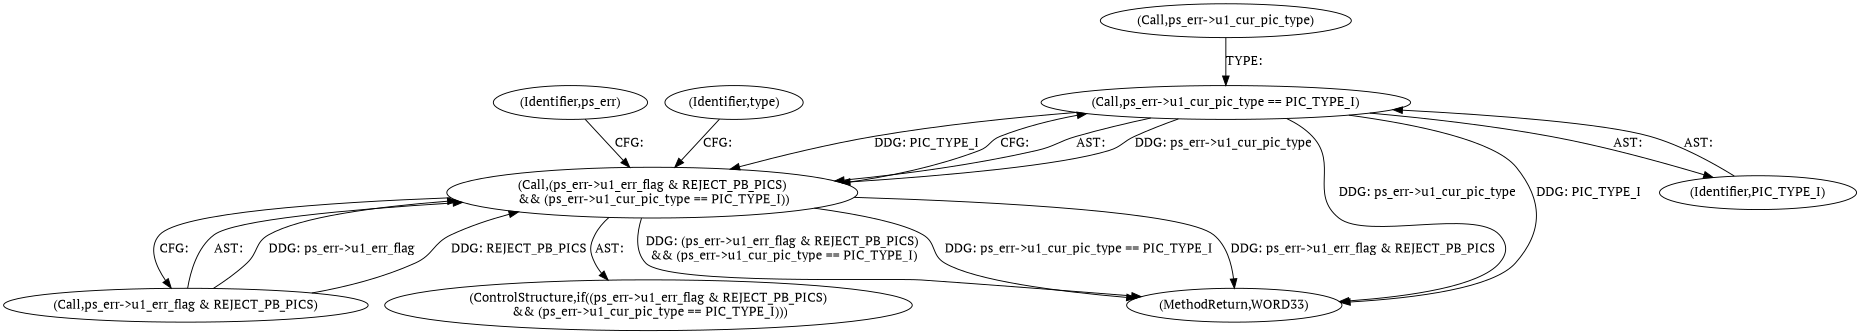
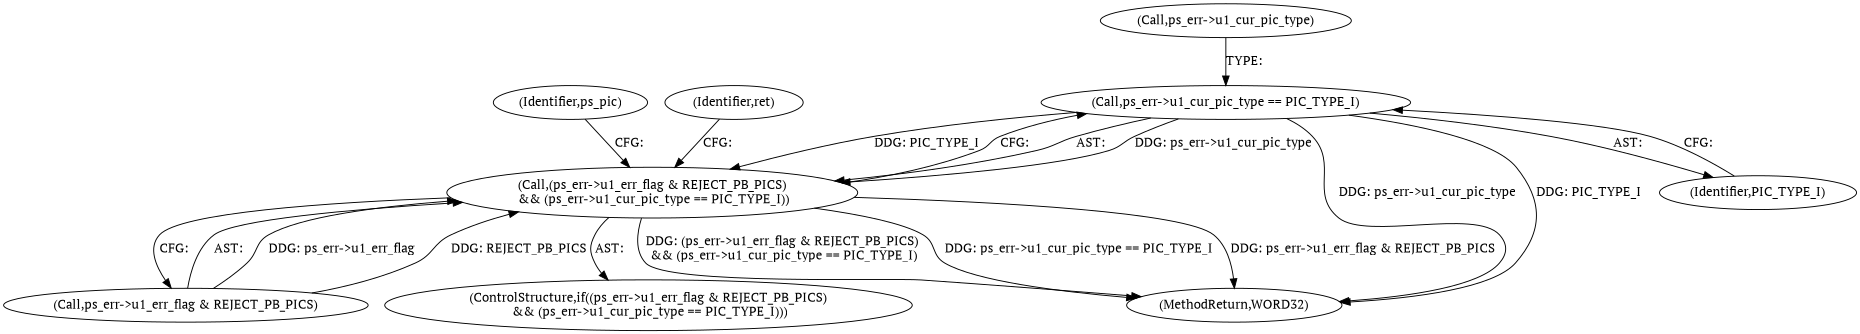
node "(Identifier,ps_err)": label "(Identifier,ps_err)" -> "(Identifier,ps_pic)"
node "(Identifier,type)": label "(Identifier,type)" -> "(Identifier,ret)"
edge "(Identifier,PIC_TYPE_I)" -> "(Call,ps_err->u1_cur_pic_type == PIC_TYPE_I)": label "AST: " -> "CFG: "
node "(MethodReturn,WORD33)": label "(MethodReturn,WORD33)" -> "(MethodReturn,WORD32)"
